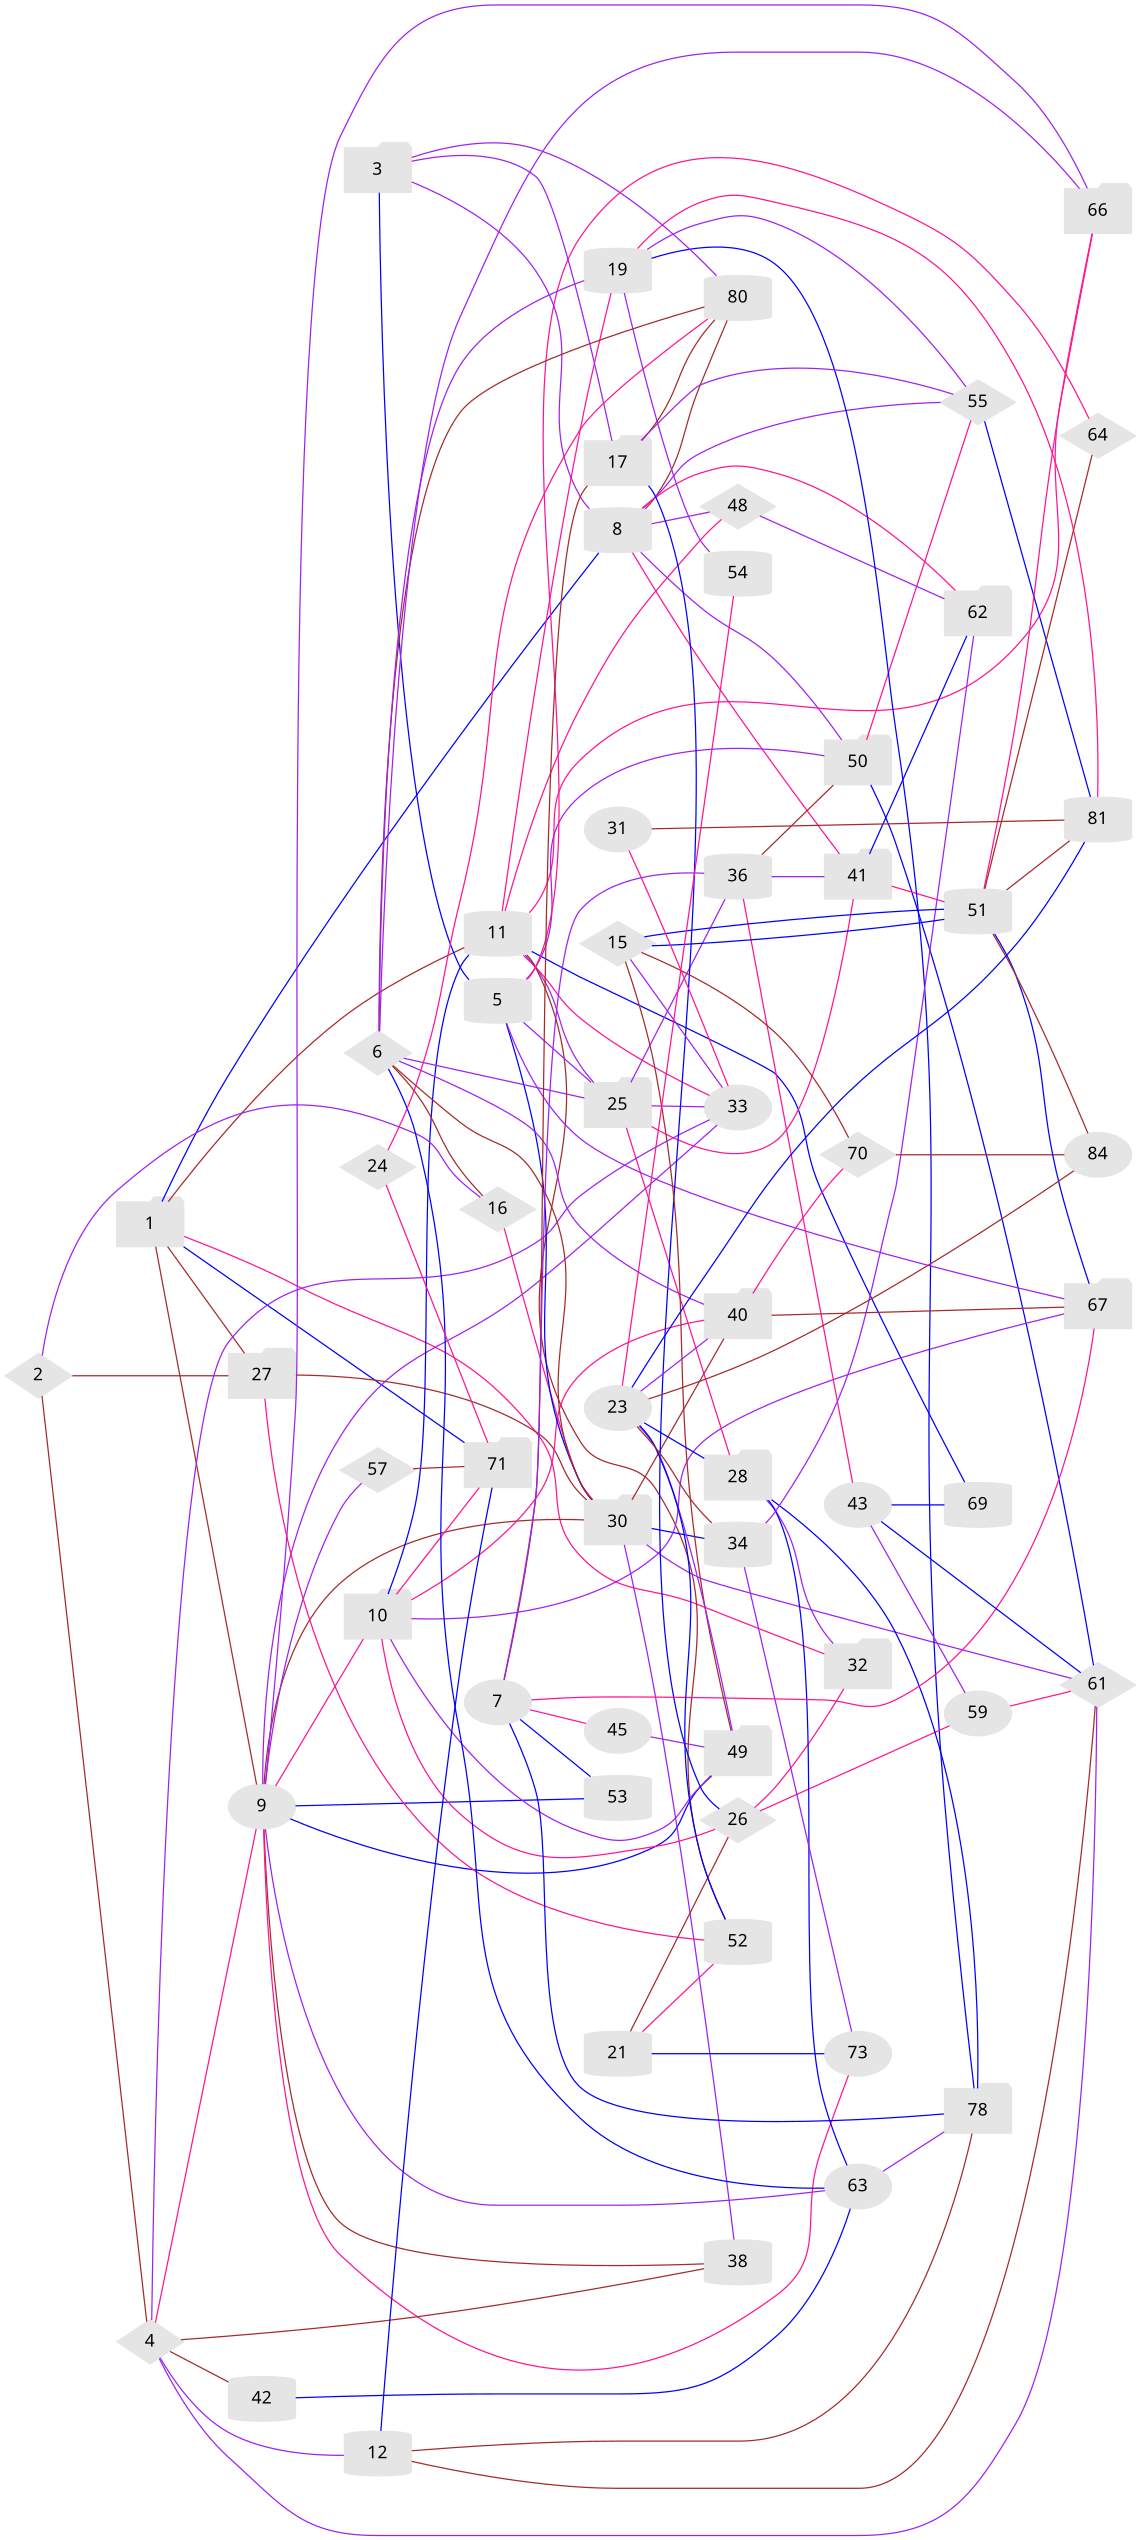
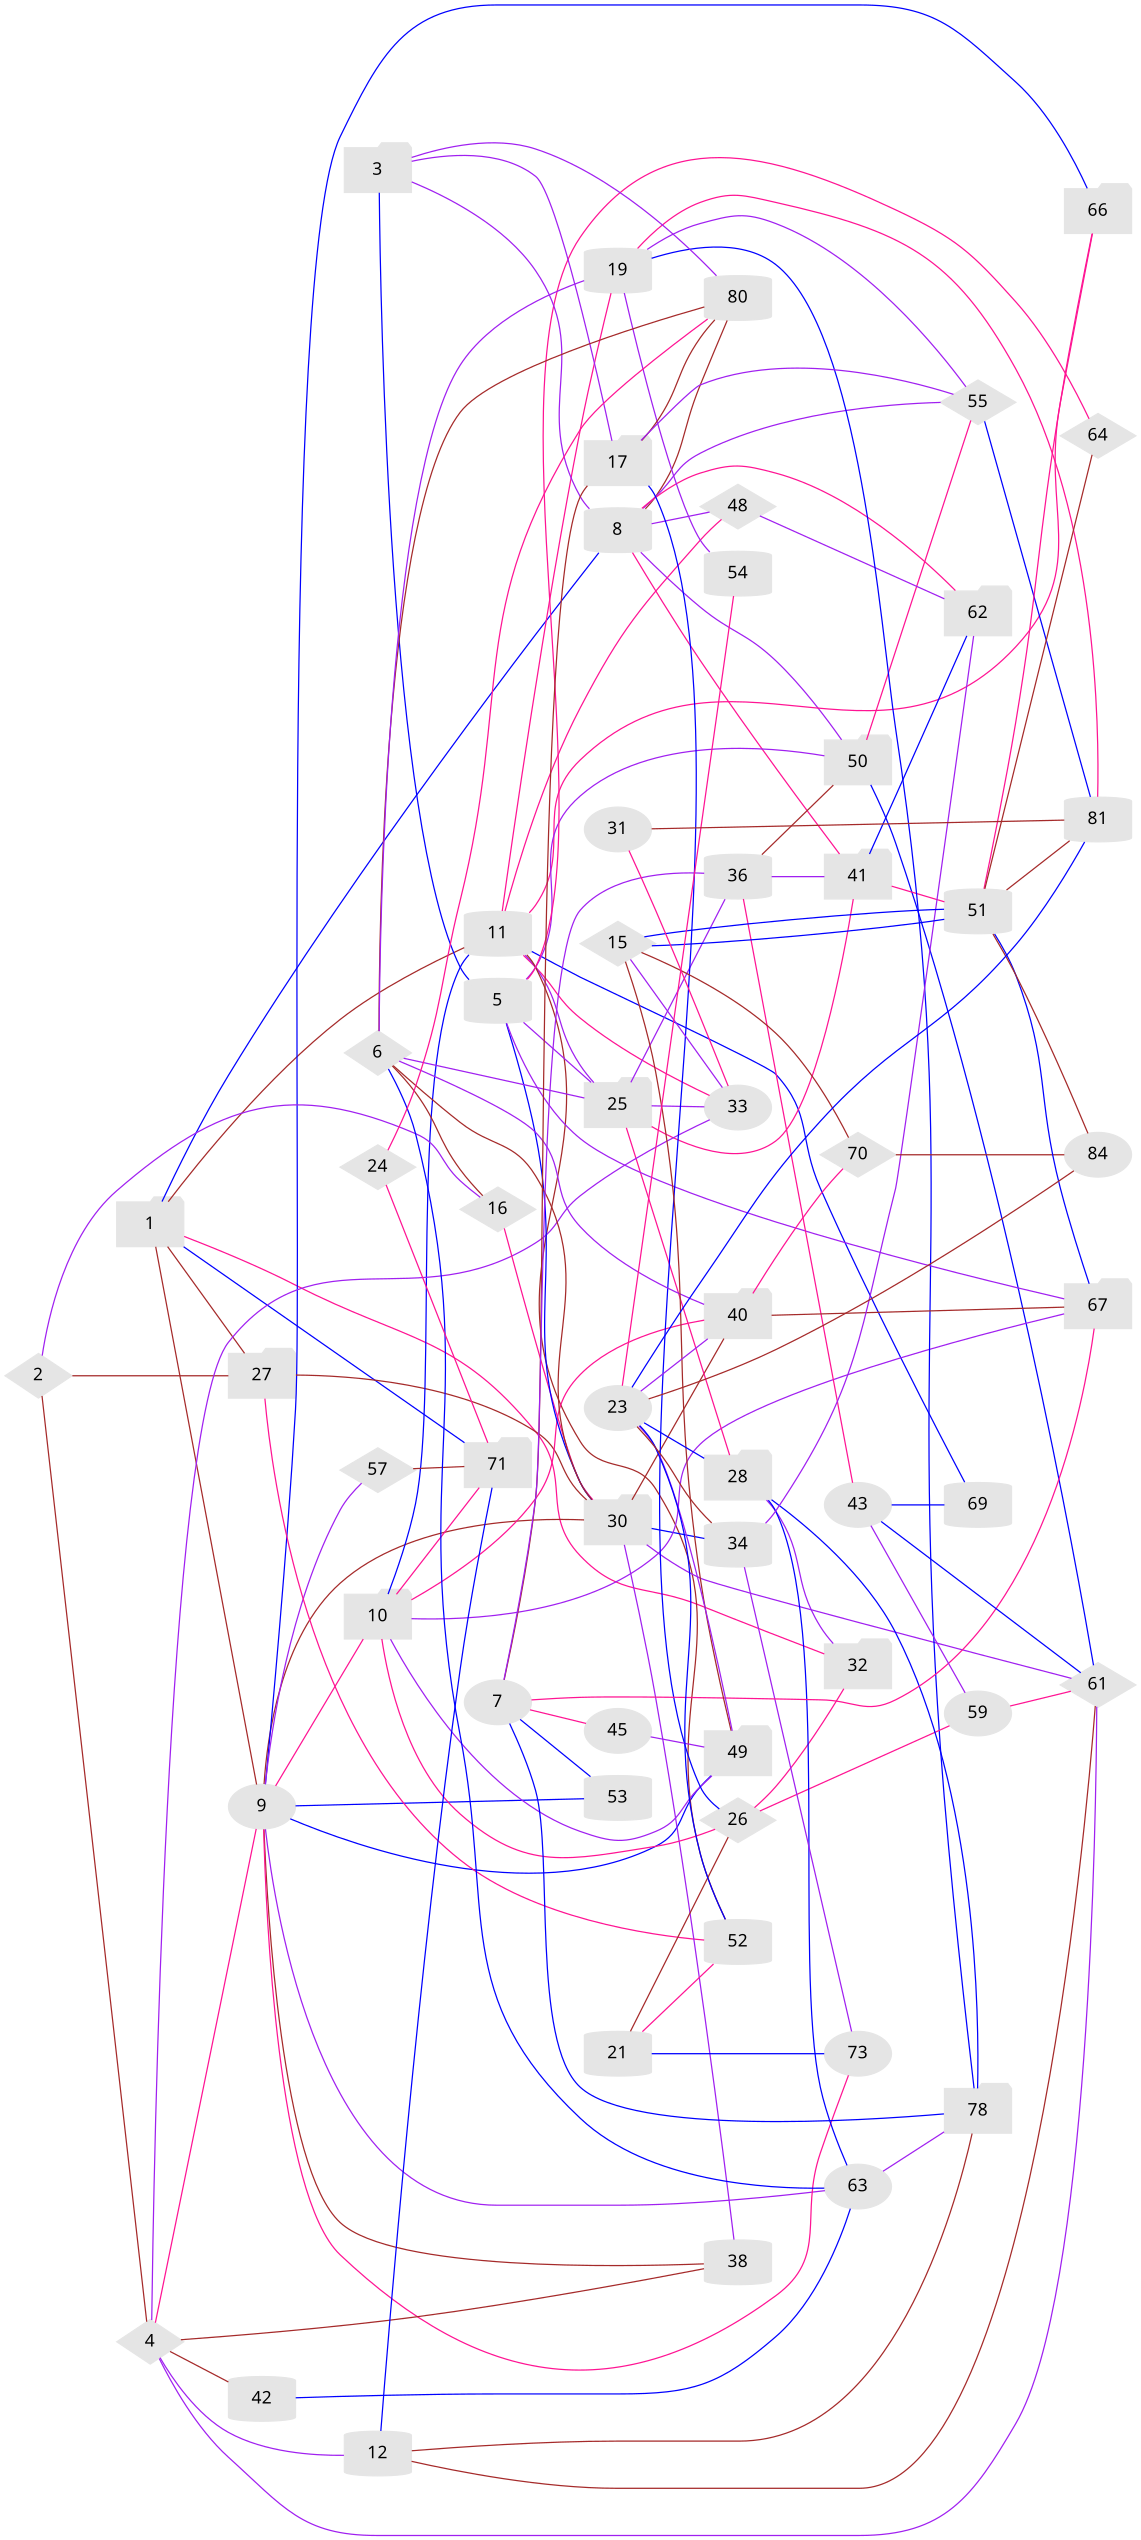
edge "66" -- "6": removed
edge "66" -- "9": color purple -> blue
edge "33" -- "9": removed
